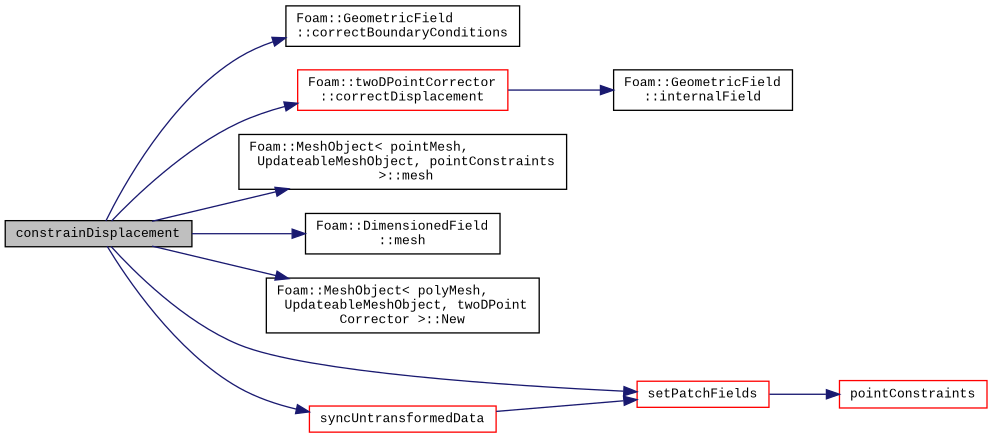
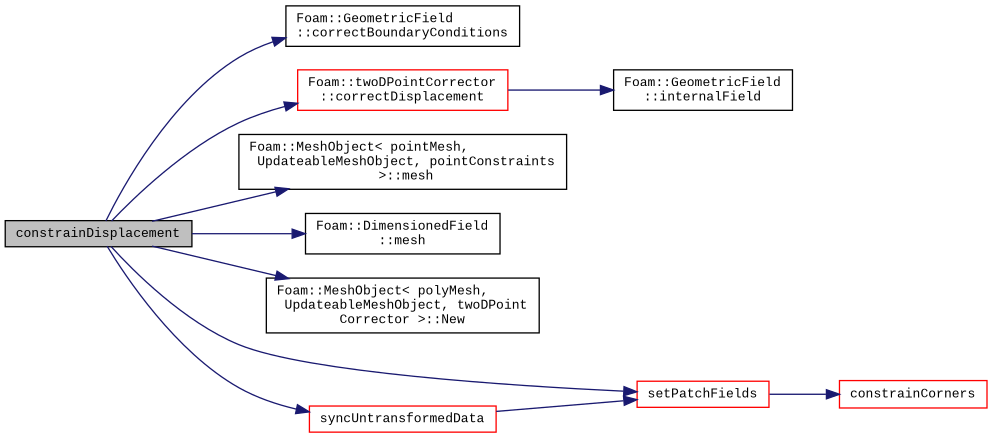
node "pointConstraints": label "pointConstraints" -> "constrainCorners"
